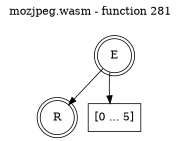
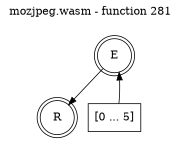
edge "E" -> "[0 ... 5]": reversed
